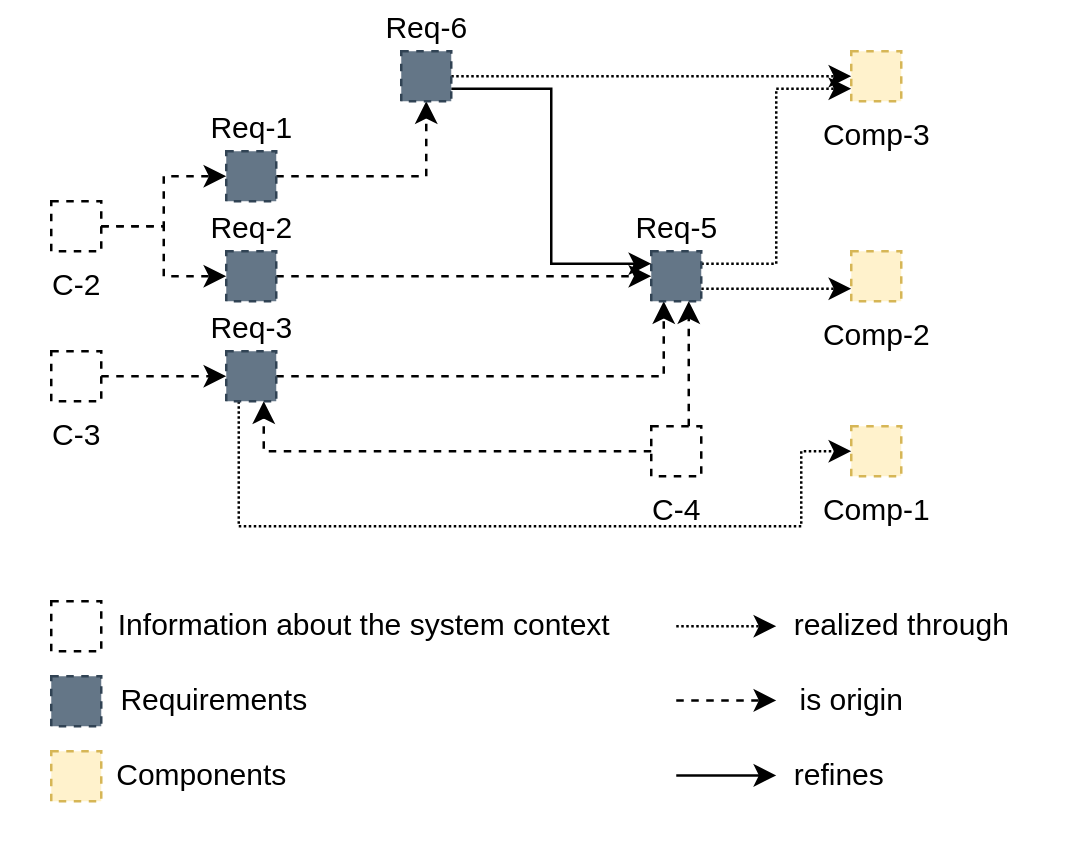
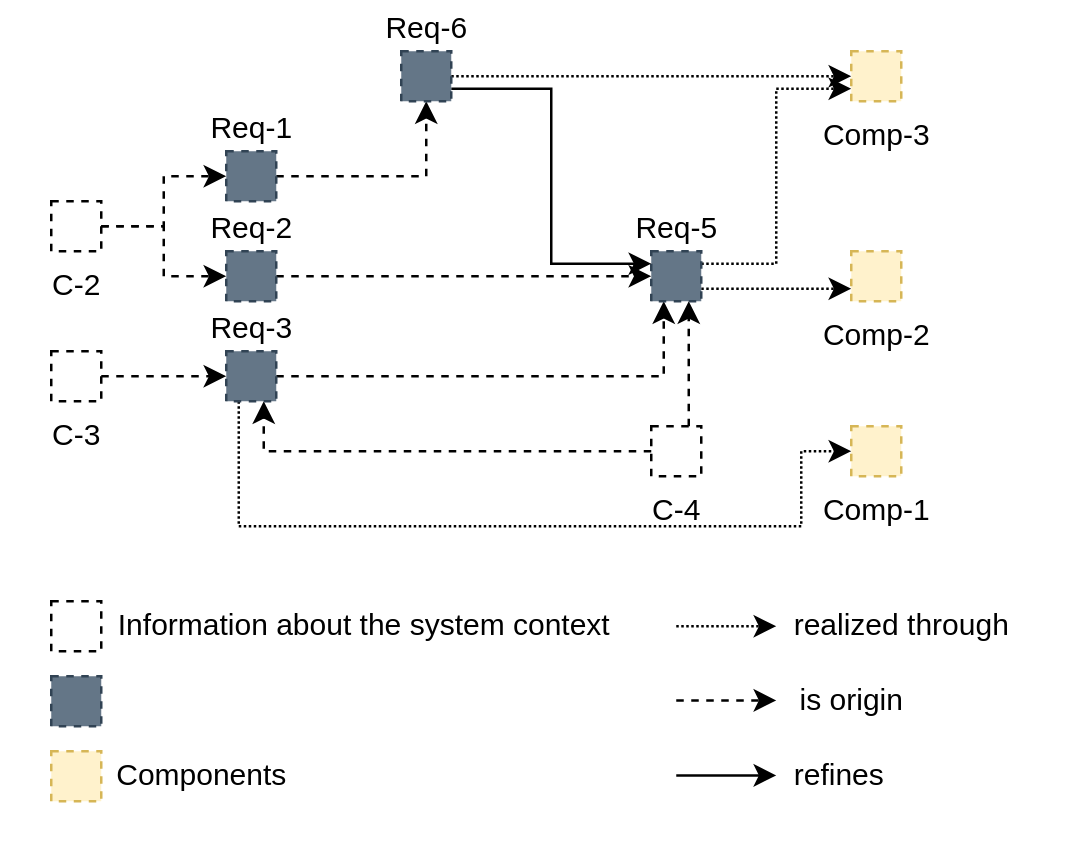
node "Requirements": removed
